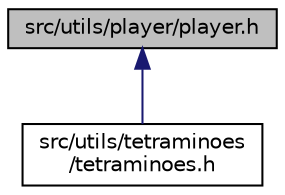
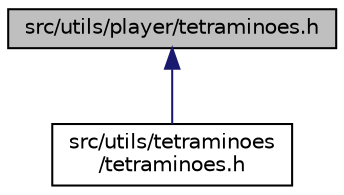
node "src/utils/player/player.h": label "src/utils/player/player.h" -> "src/utils/player/tetraminoes.h"
